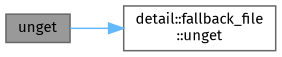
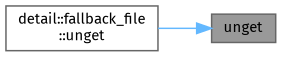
edge "unget" -> "detail::fallback_file ::unget": reversed
